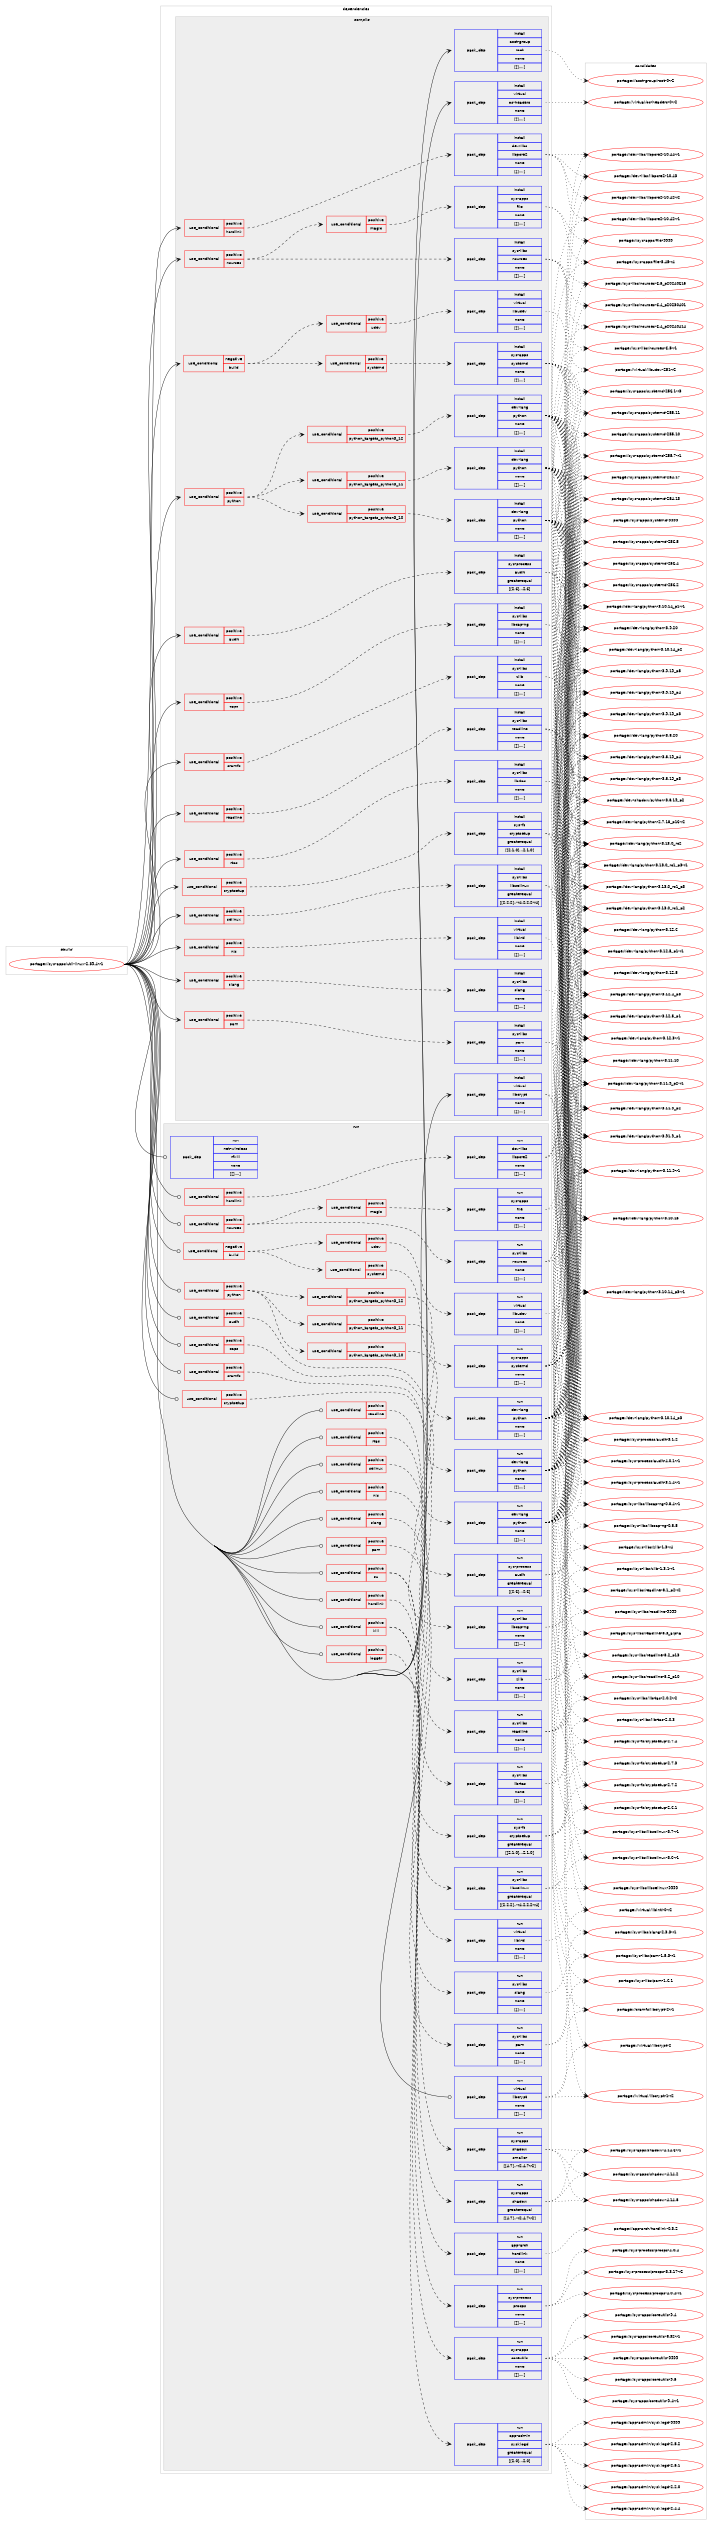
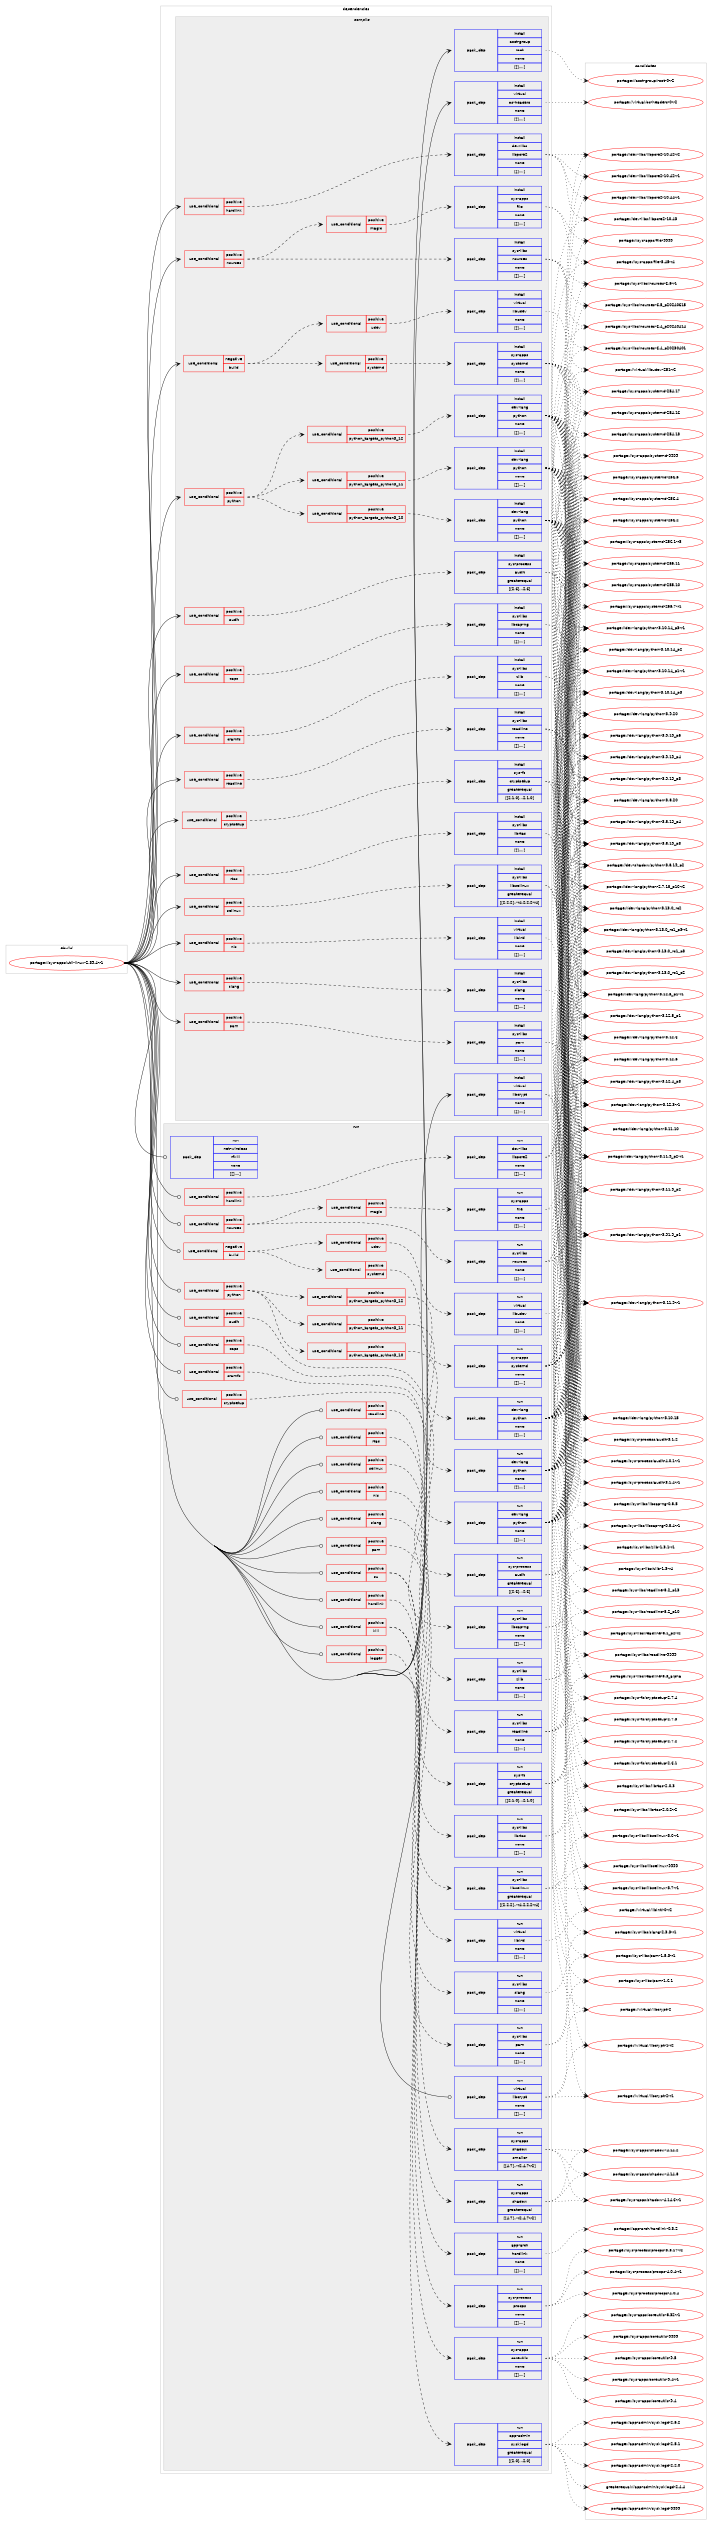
node "portage://sys-apps/systemd-254.16": added
node "portage://cramfs/libcrypt-2-r1": label "portage://cramfs/libcrypt-2-r1" -> "portage://virtual/libcrypt-2-r1"
node "portage://app-admin/sysklogd-2.4.4": label "portage://app-admin/sysklogd-2.4.4" -> "greaterequal://app-admin/sysklogd-2.4.4"
